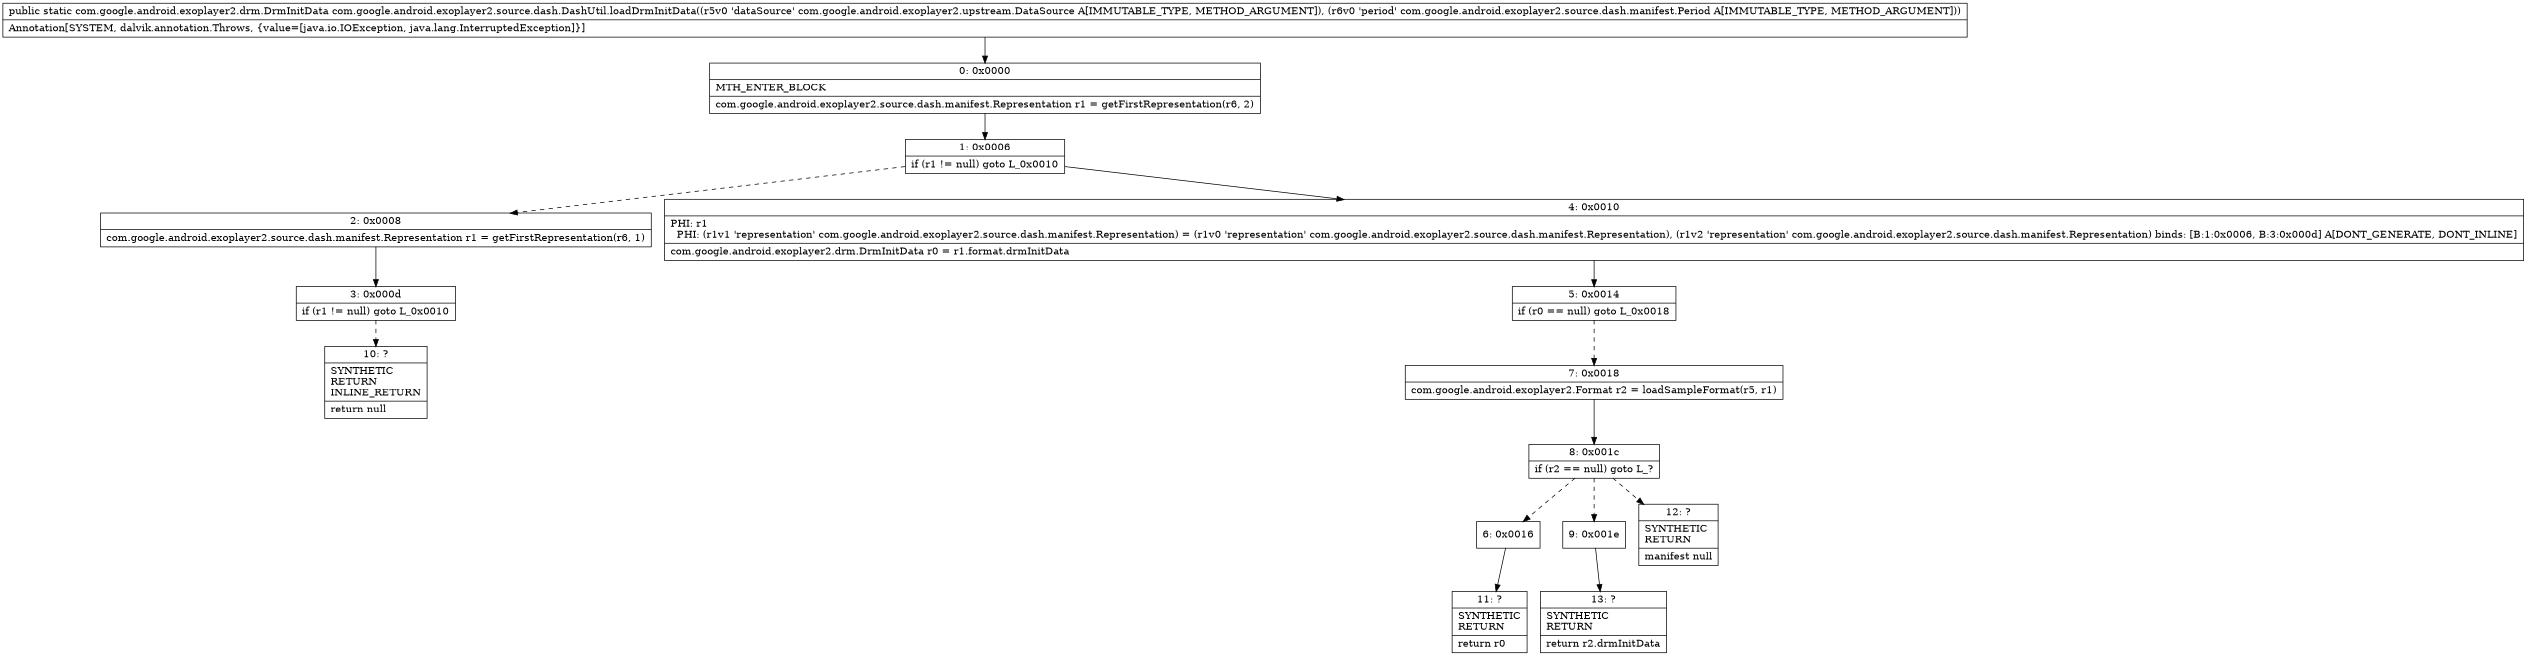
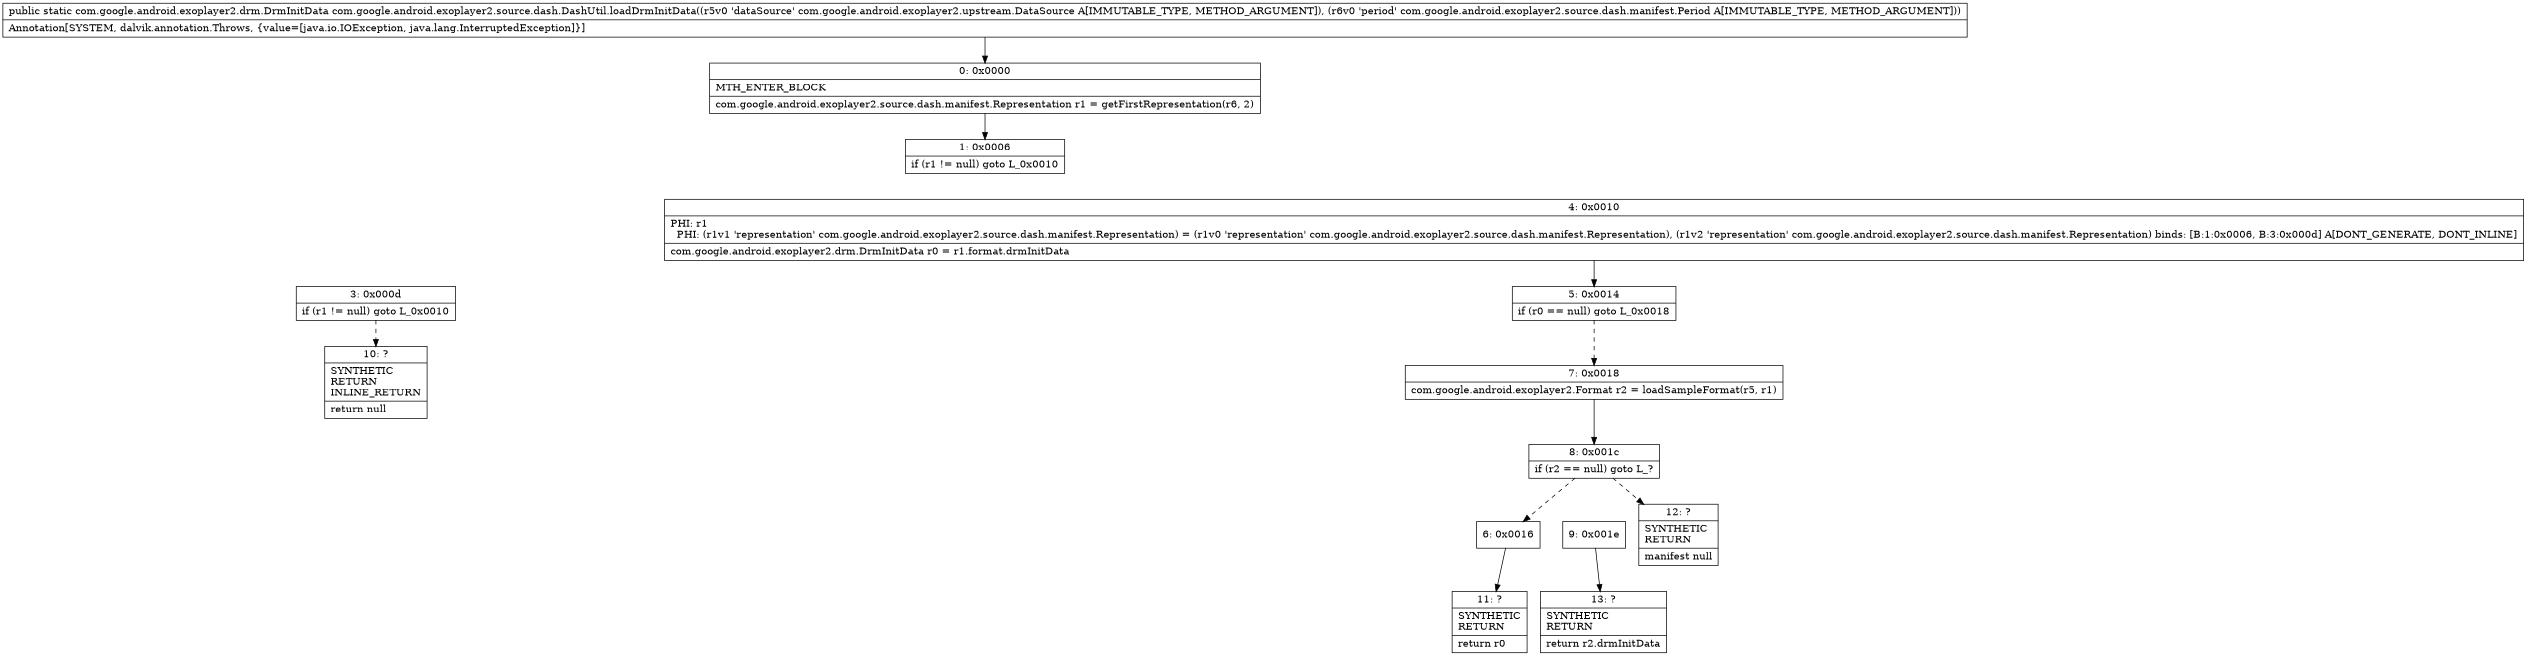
edge "1: 0x0006" -> "4: 0x0010": removed
node "2: 0x0008": removed
edge "8: 0x001c" -> "9: 0x001e": removed
